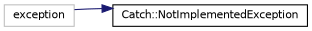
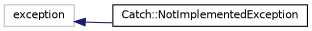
edge "exception" -> "Catch::NotImplementedException": reversed
